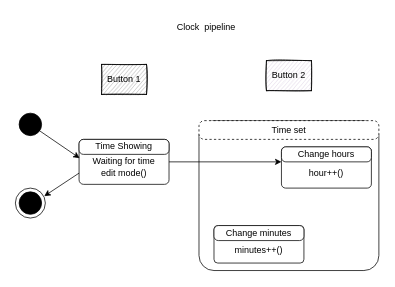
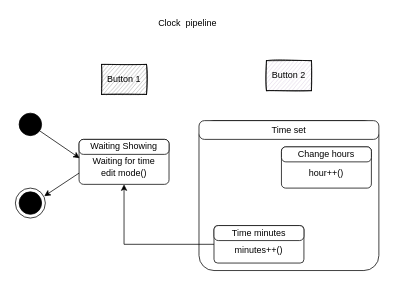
node "Clock pipeline": moved (207, 27) -> (188, 23)
node "Time set": style dashed -> solid
node "Time Showing": label "Time Showing" -> "Waiting Showing"
edge "Waiting for time edit mode()" -> "Change hours": removed
node "Change minutes": label "Change minutes" -> "Time minutes"
edge "minutes++()" -> "Waiting for time edit mode()": added
